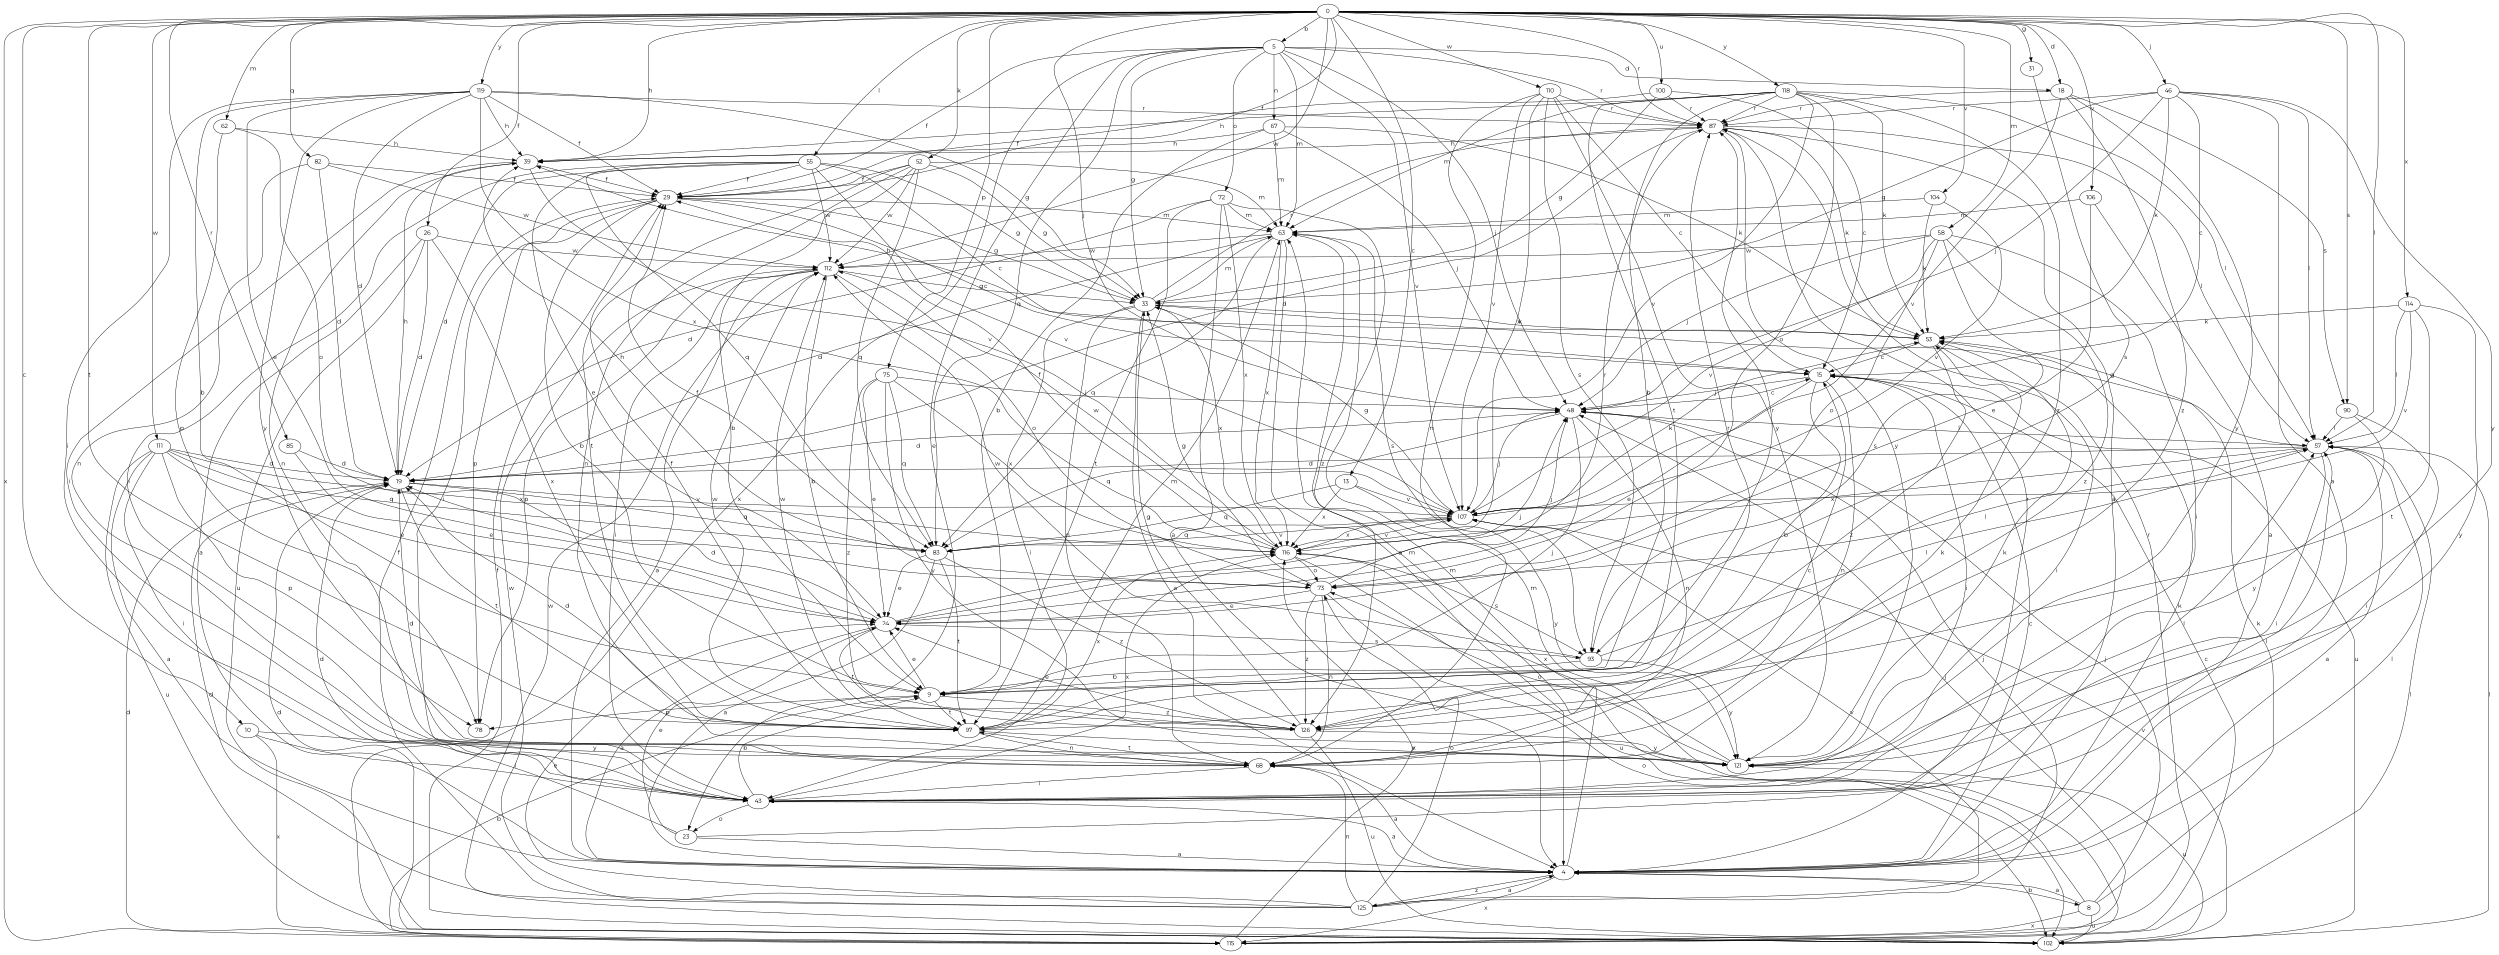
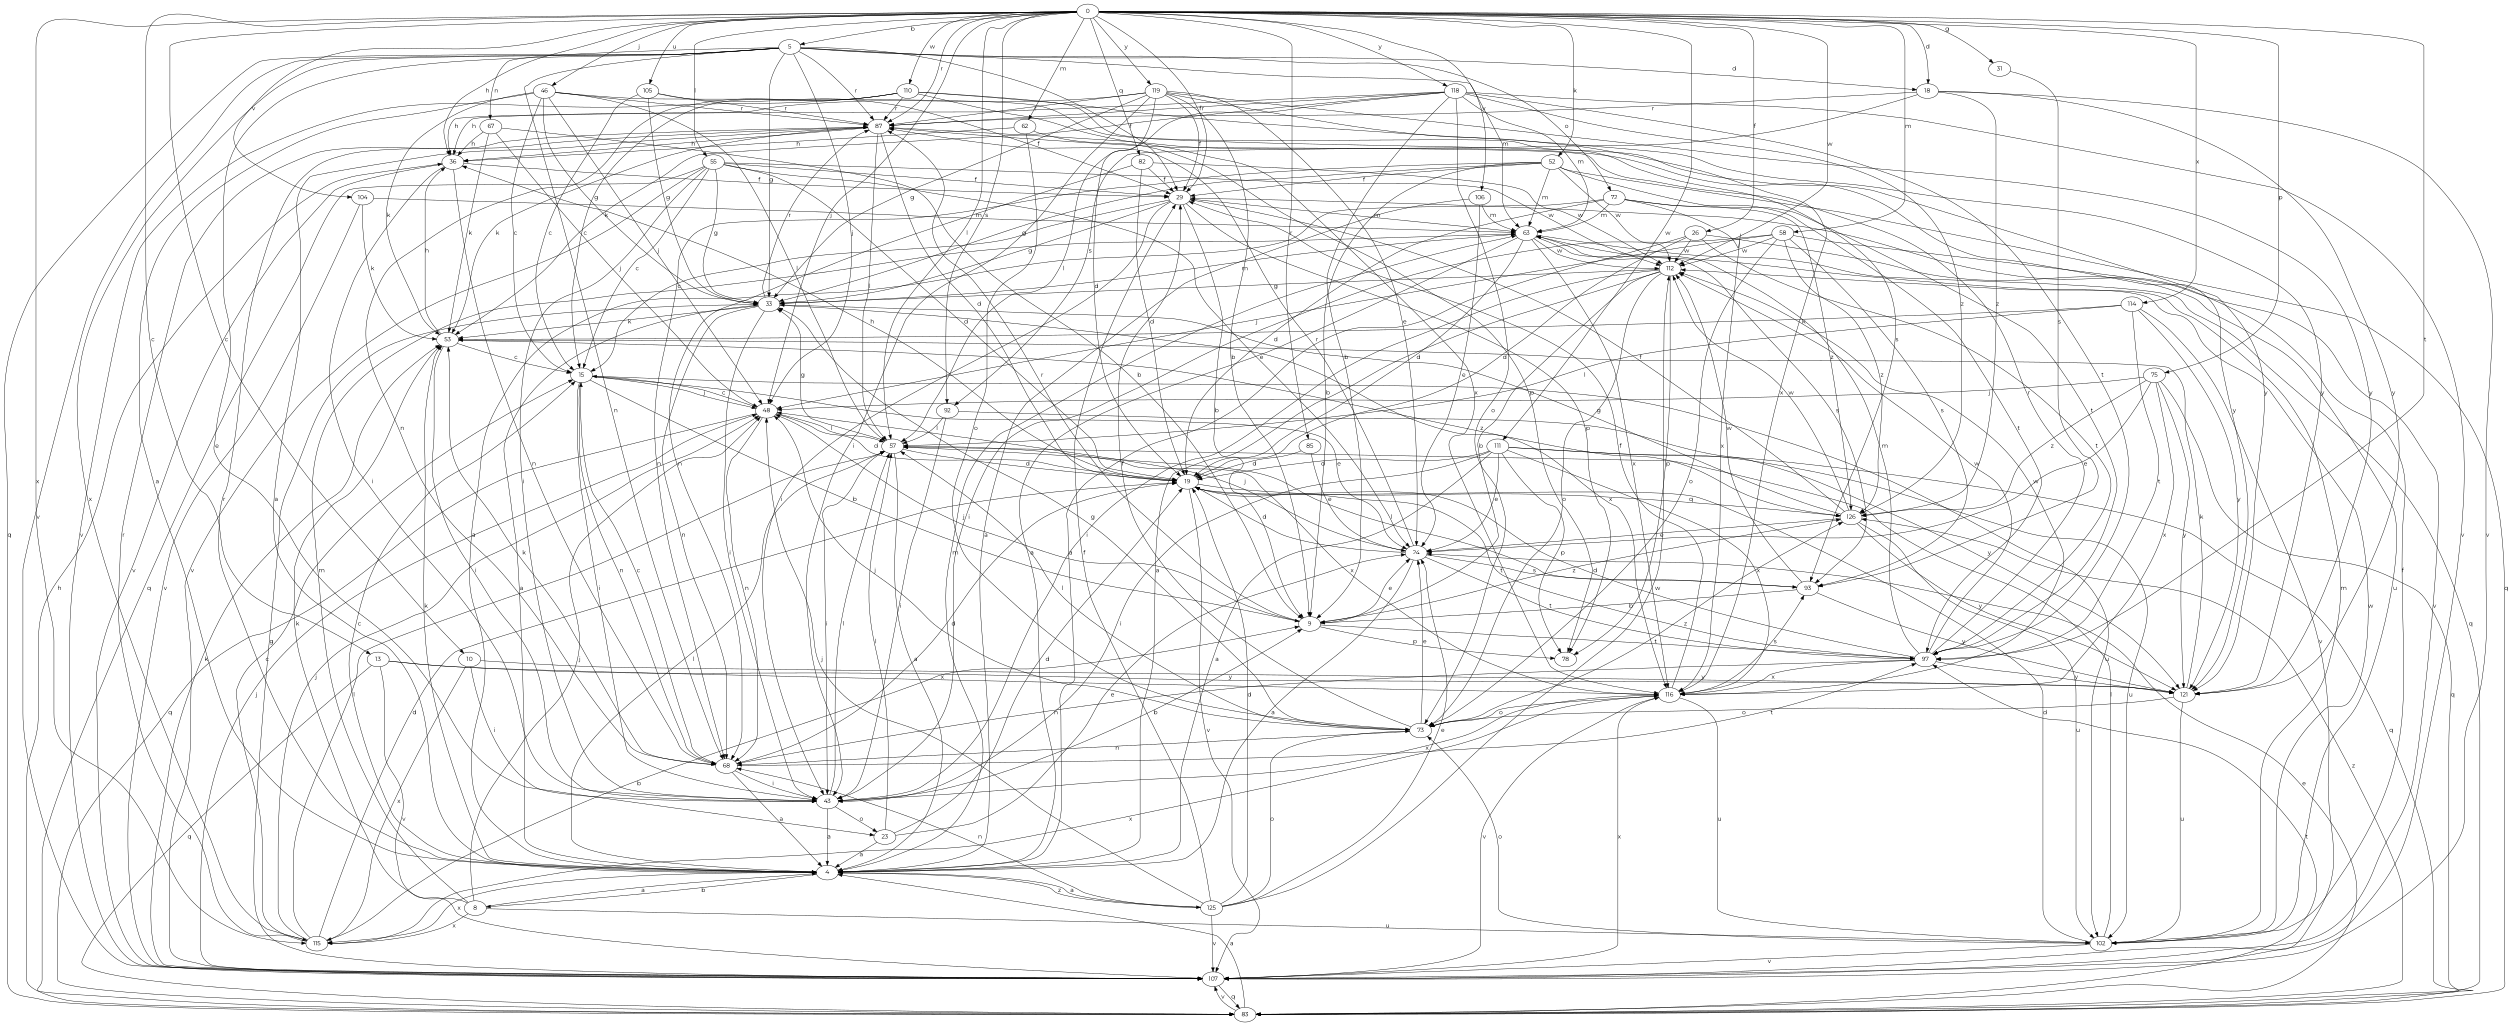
node "100": label "100" -> "105"
node "39": label "39" -> "36"
edge "67" -> "63": removed, label "m"
edge "5" -> "68": added, label "n"
node "90": label "90" -> "92"
edge "26" -> "97": label "x" -> "t"
edge "19" -> "83": now "19" -> "126"
edge "121" -> "116": removed, label "x"
edge "48" -> "9": reversed
edge "73" -> "102": reversed
